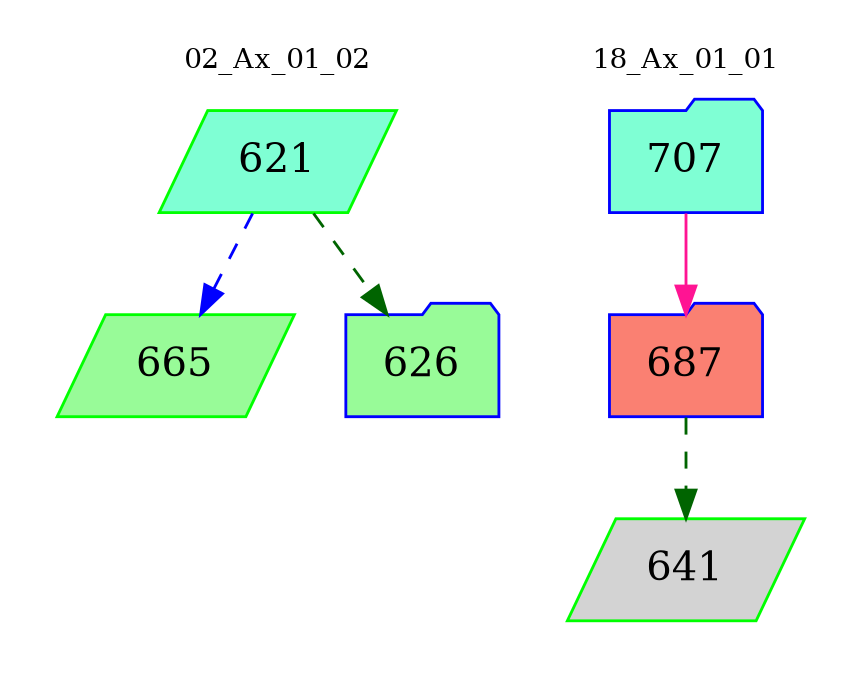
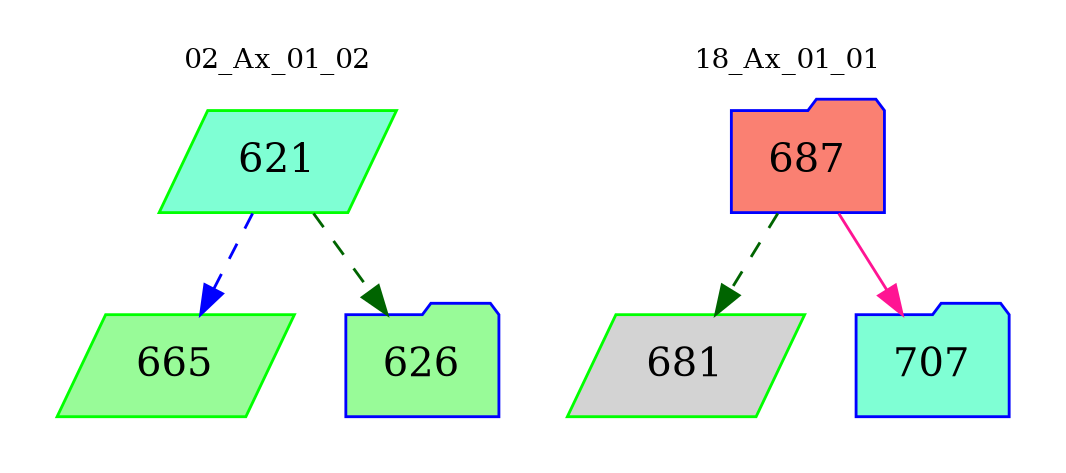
edge "707" -> "687": reversed
node "641": label "641" -> "681"
